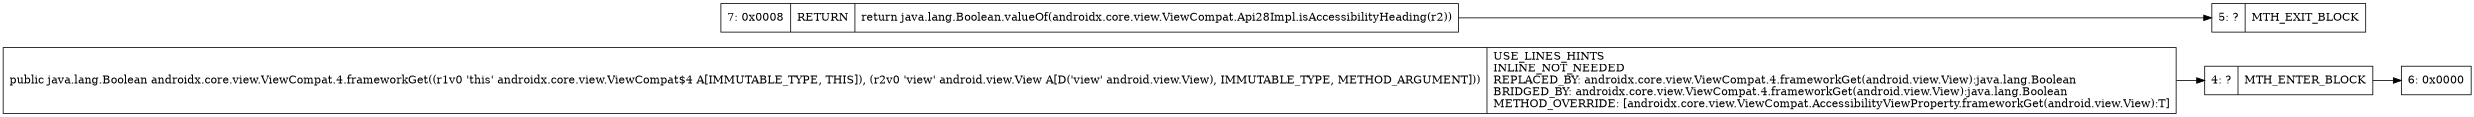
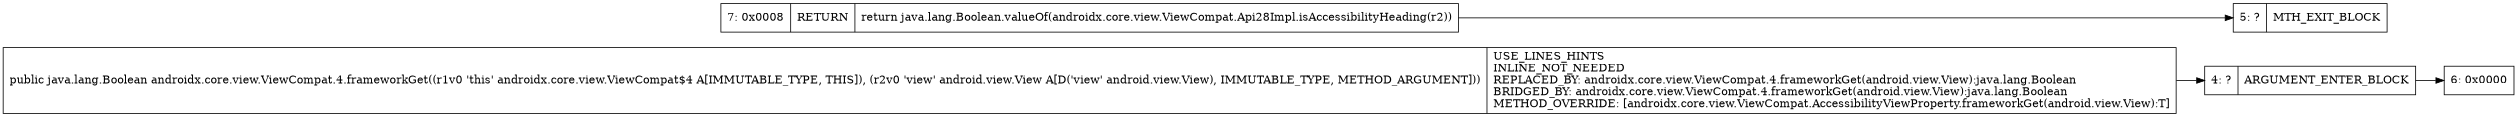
node "4: ?": text "MTH_ENTER_BLOCK" -> "ARGUMENT_ENTER_BLOCK"
